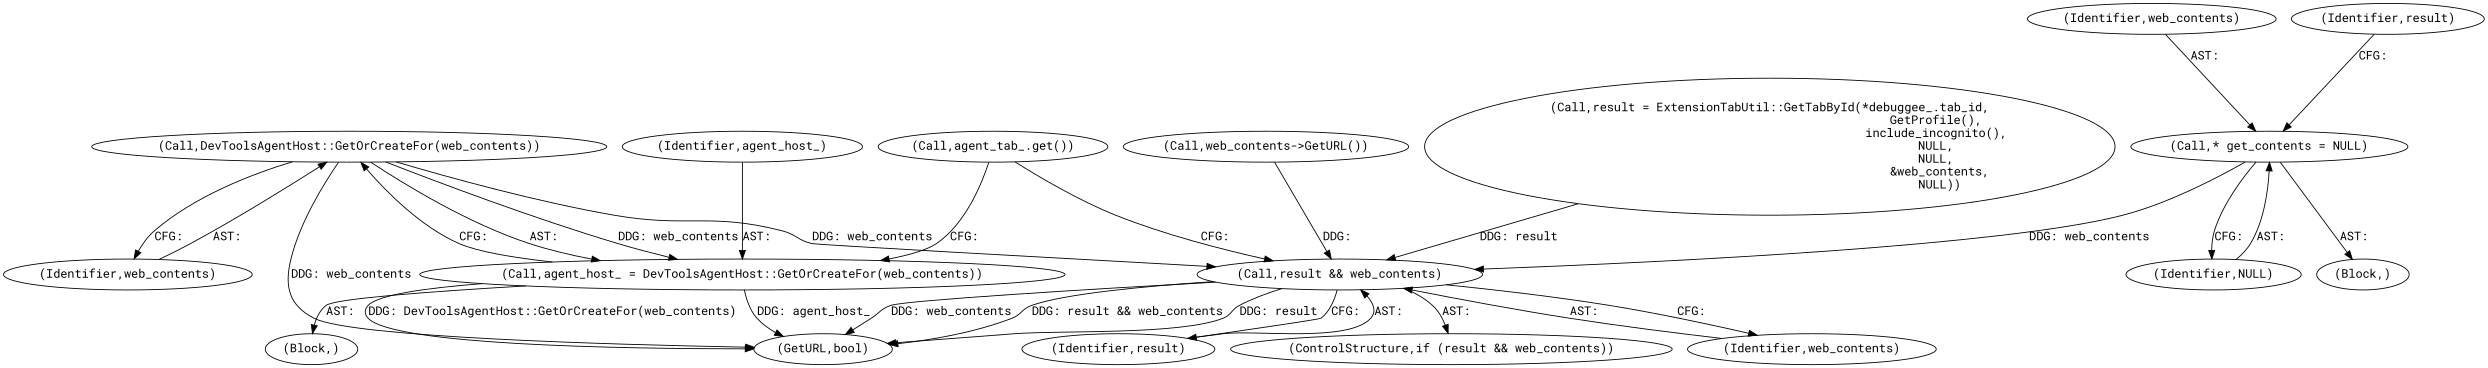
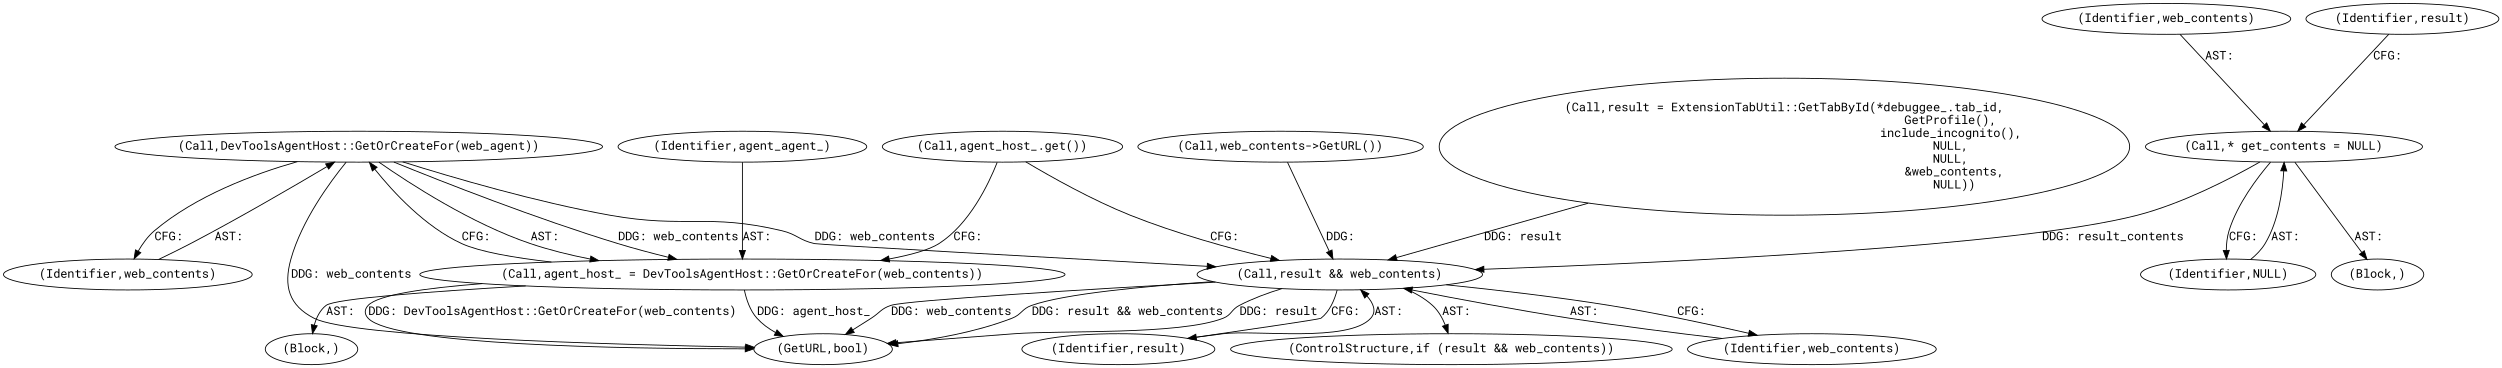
node "(Call,DevToolsAgentHost::GetOrCreateFor(web_contents))": label "(Call,DevToolsAgentHost::GetOrCreateFor(web_contents))" -> "(Call,DevToolsAgentHost::GetOrCreateFor(web_agent))"
node "(Identifier,agent_host_)": label "(Identifier,agent_host_)" -> "(Identifier,agent_agent_)"
node "(Call,agent_tab_.get())": label "(Call,agent_tab_.get())" -> "(Call,agent_host_.get())"
edge "(Call,* get_contents = NULL)" -> "(Call,result && web_contents)": label "DDG: web_contents" -> "DDG: result_contents"
